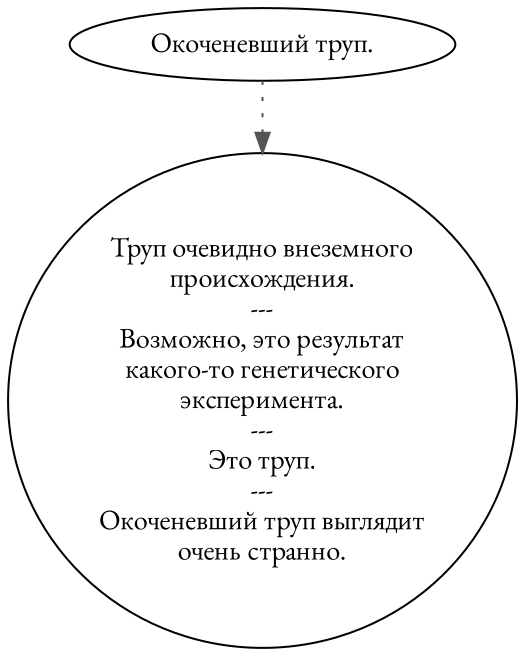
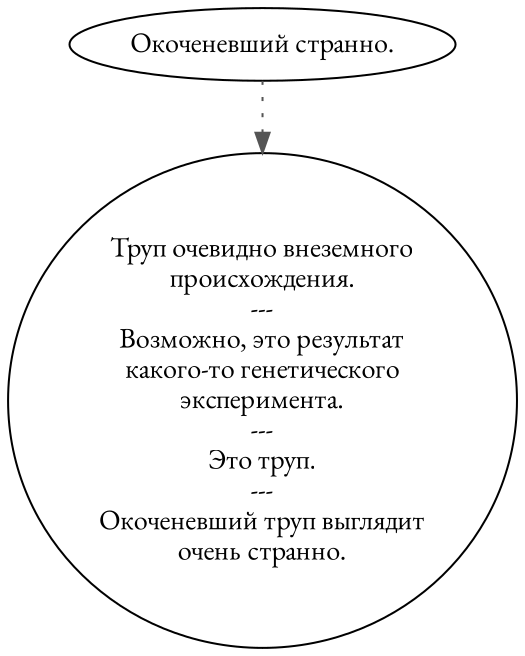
node "Окоченевший труп.": label "Окоченевший труп." -> "Окоченевший странно."
